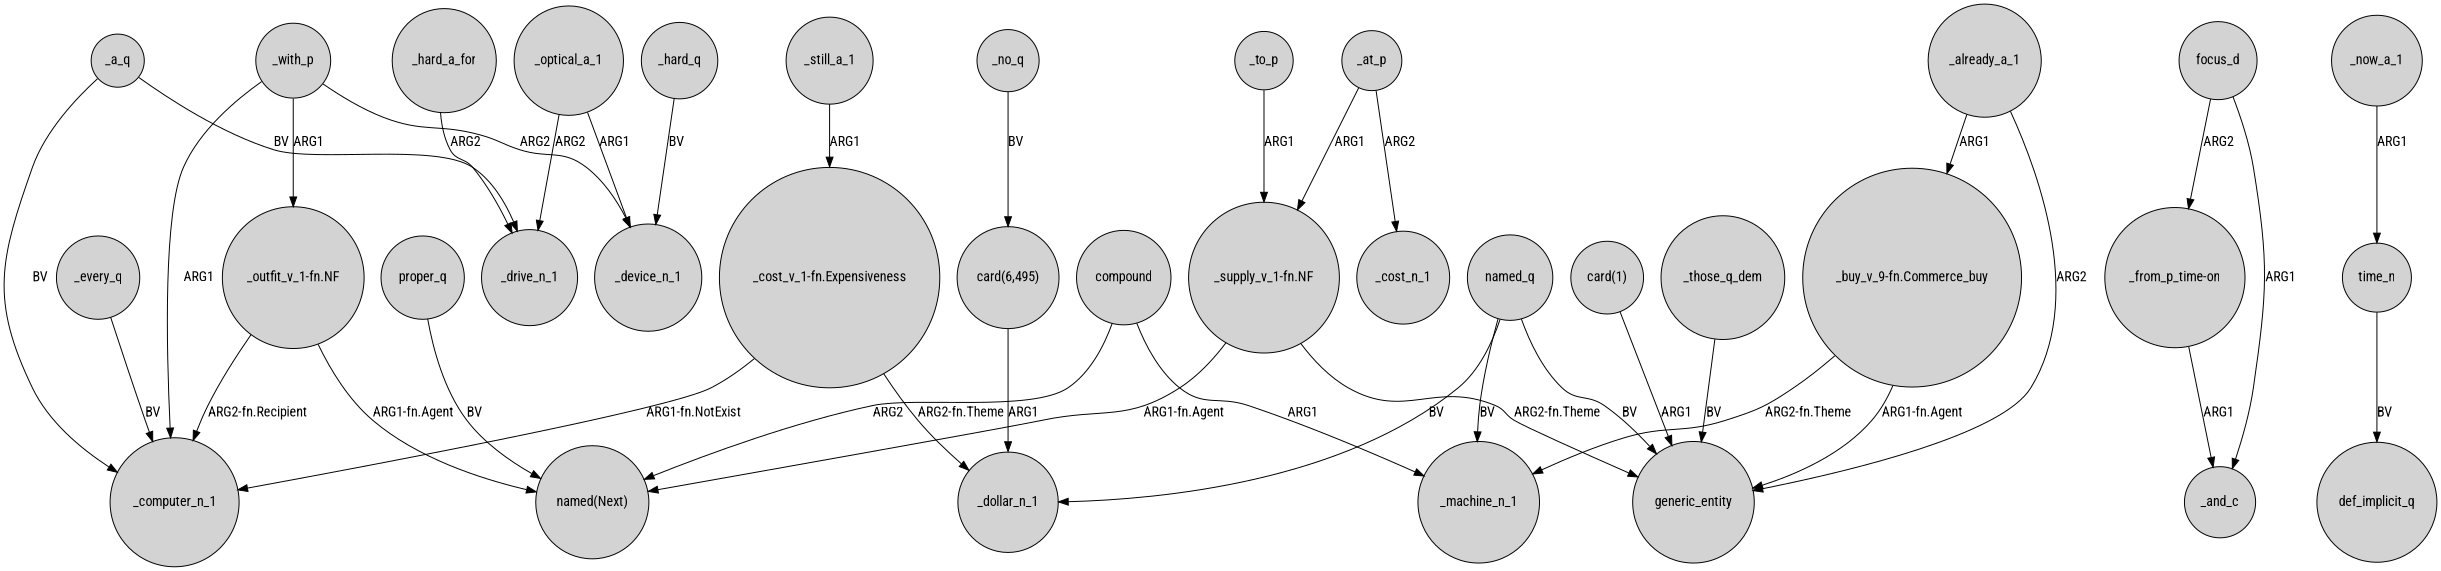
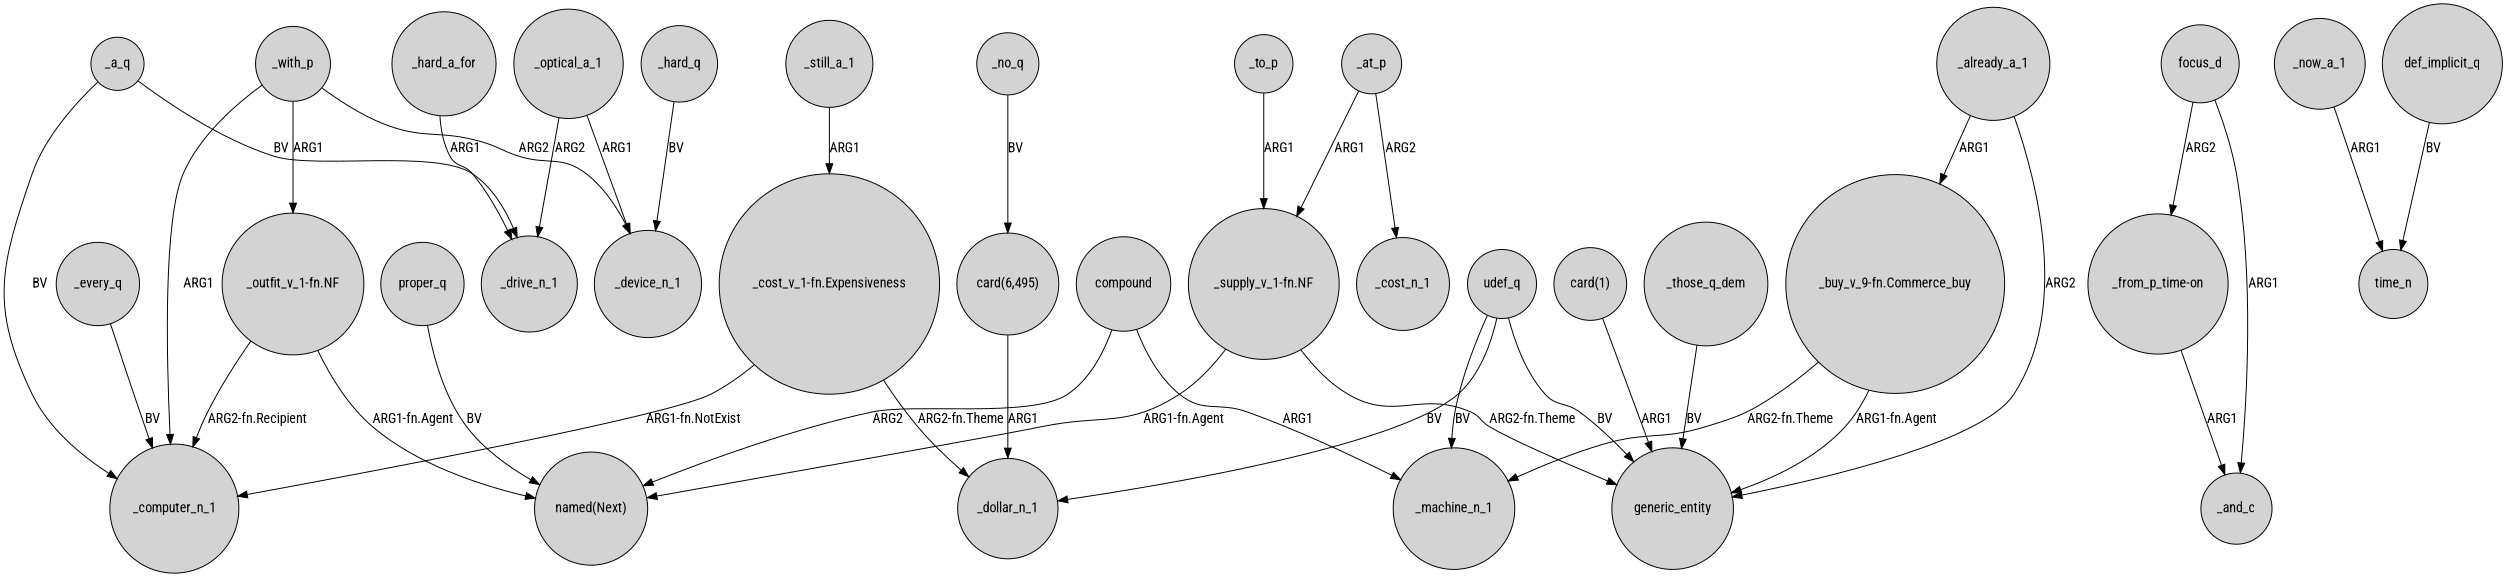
edge "_hard_a_for" -> "_drive_n_1": label "ARG2" -> "ARG1"
node "named_q": label "named_q" -> "udef_q"
edge "time_n" -> "def_implicit_q": reversed
